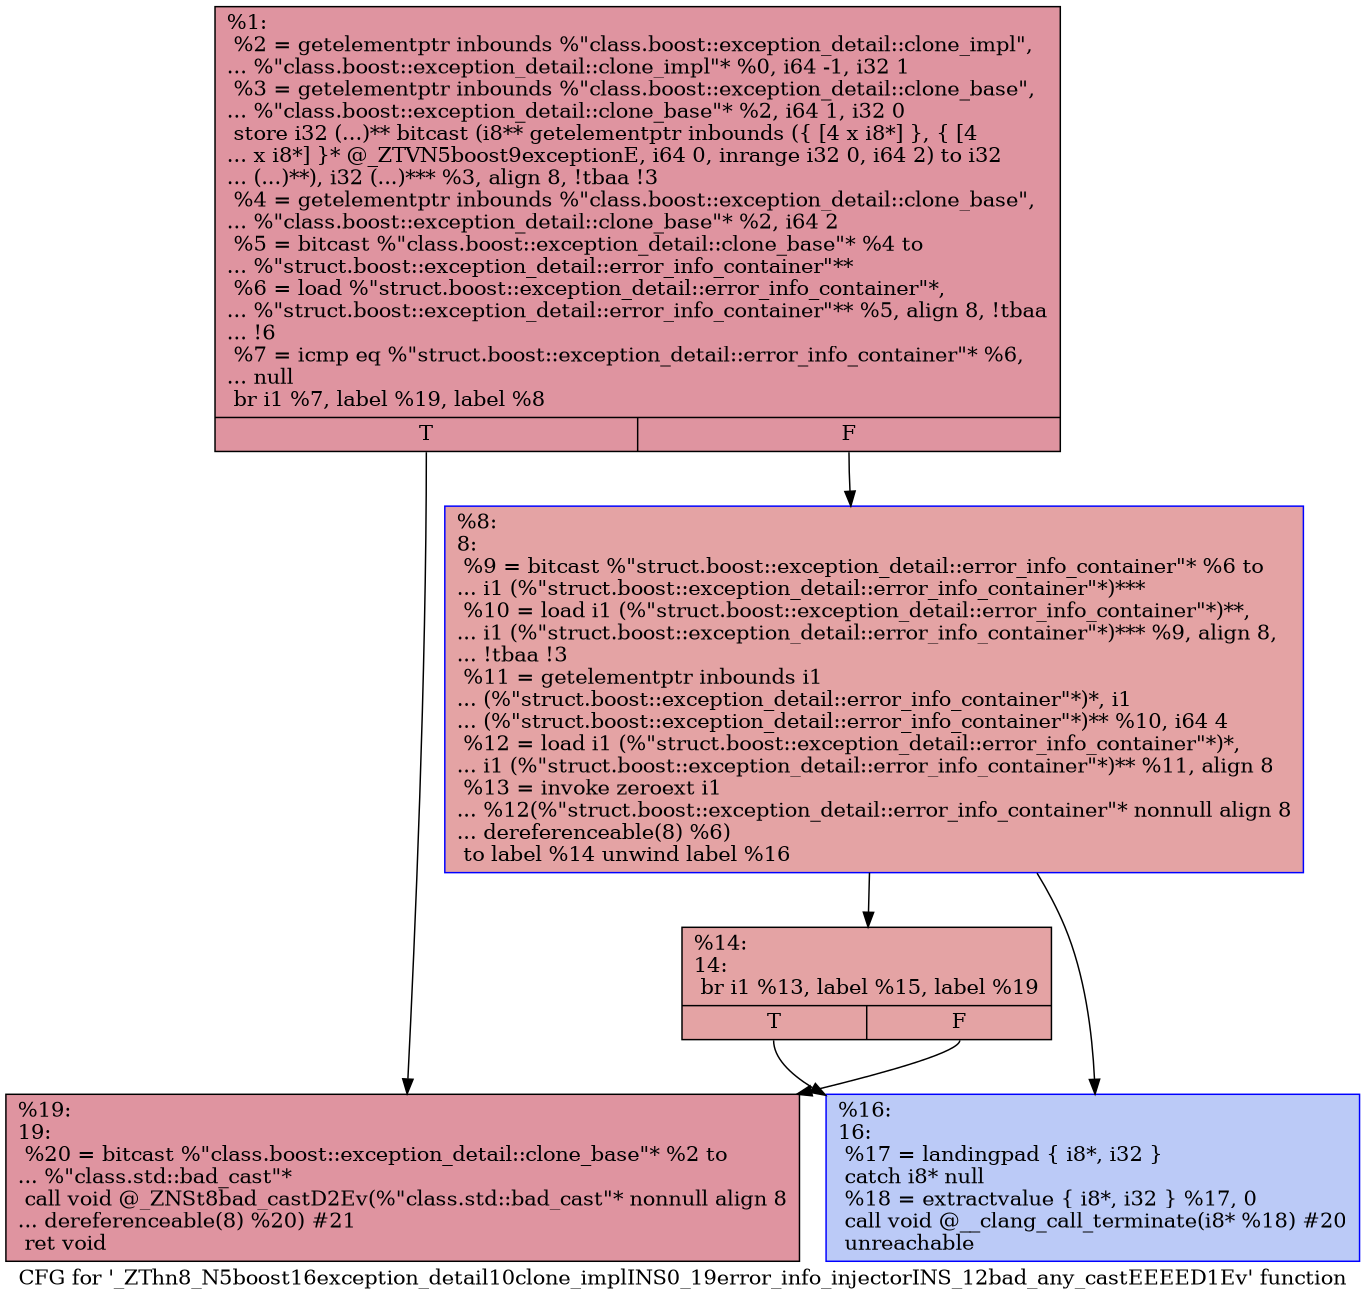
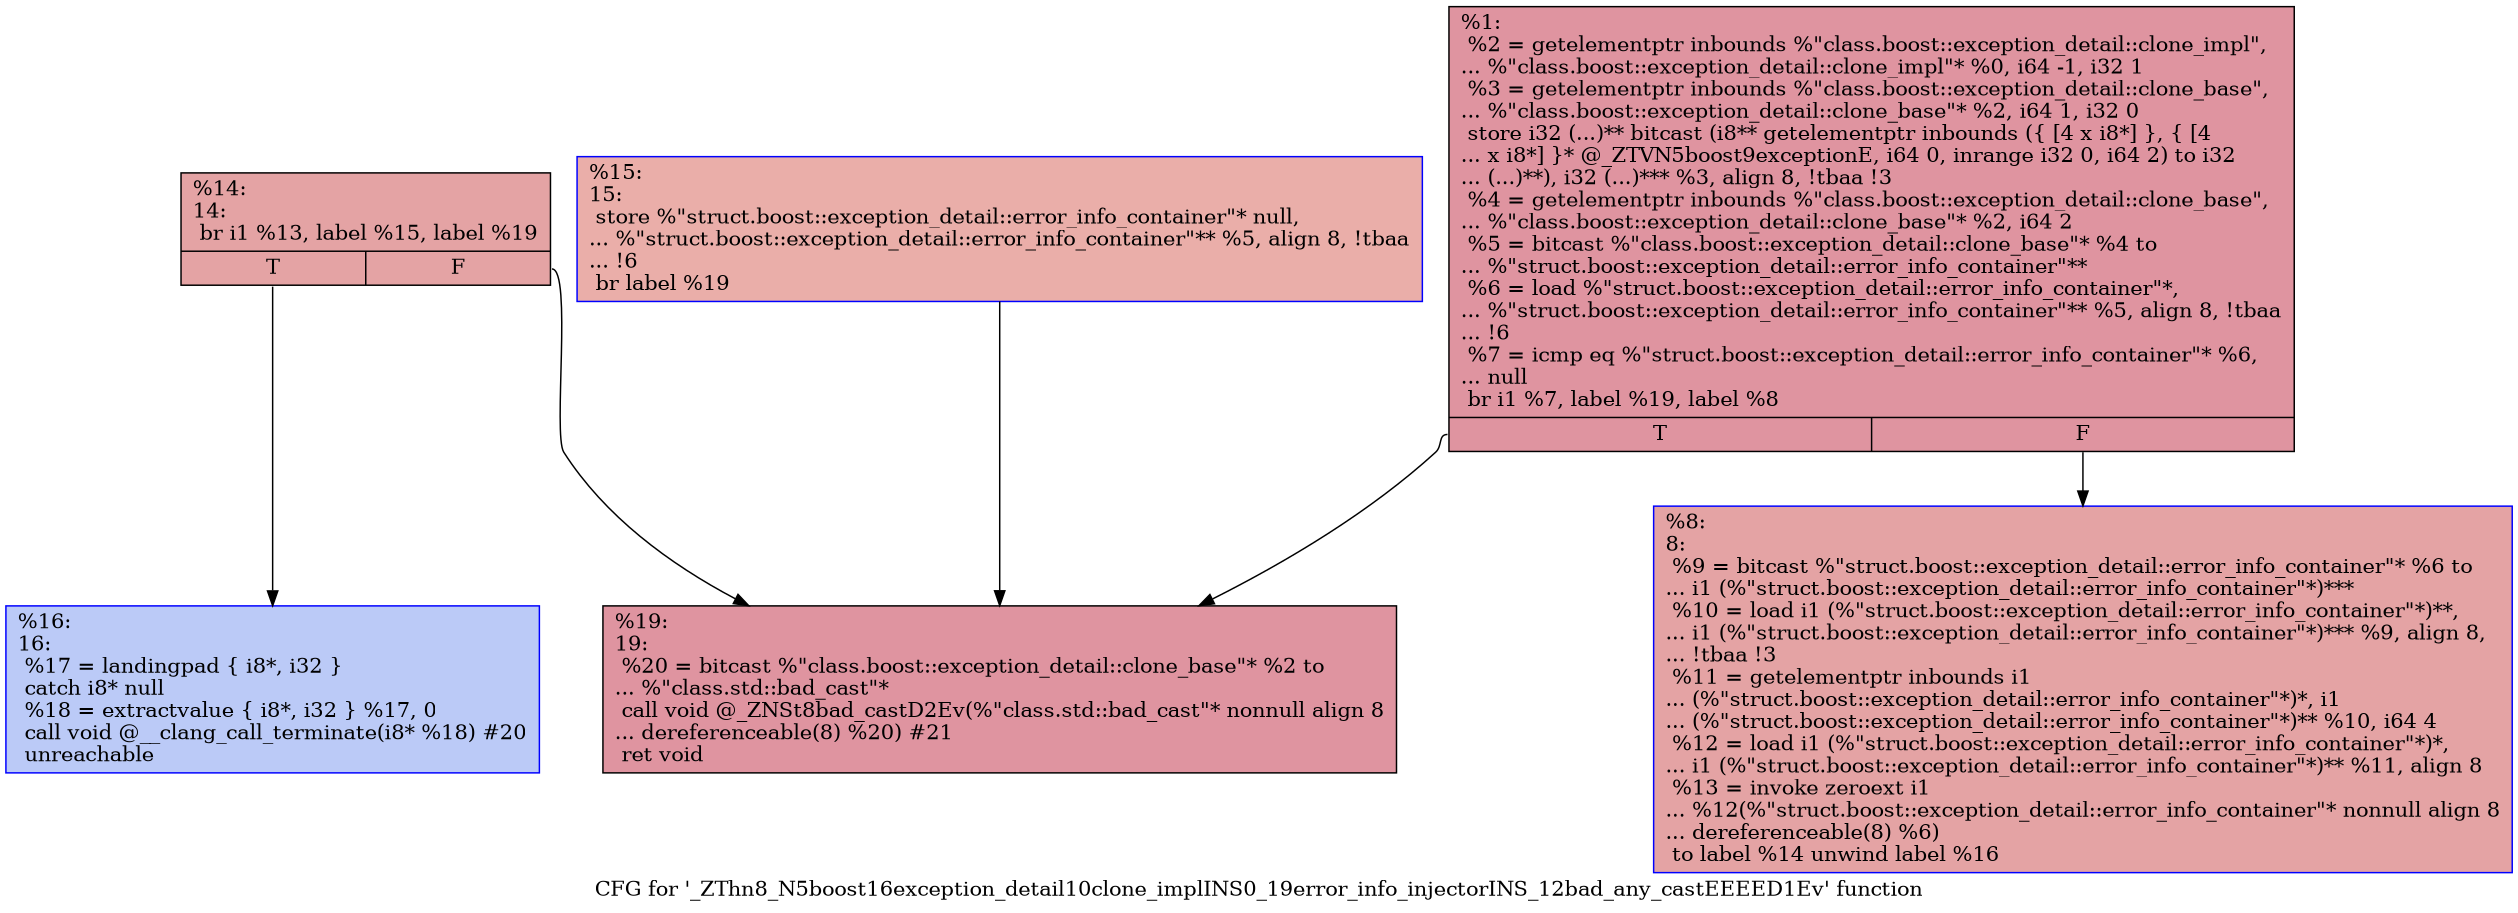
node "%15:": added
edge "%8:" -> "%14:": removed
edge "%8:" -> "%16:": removed
